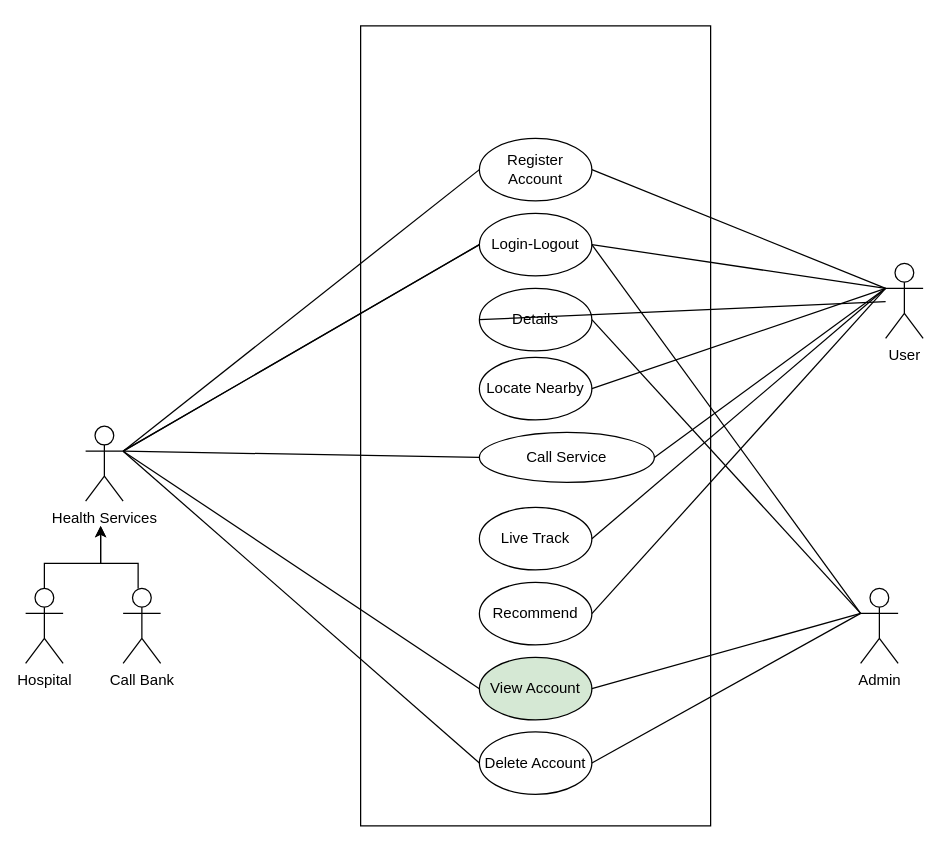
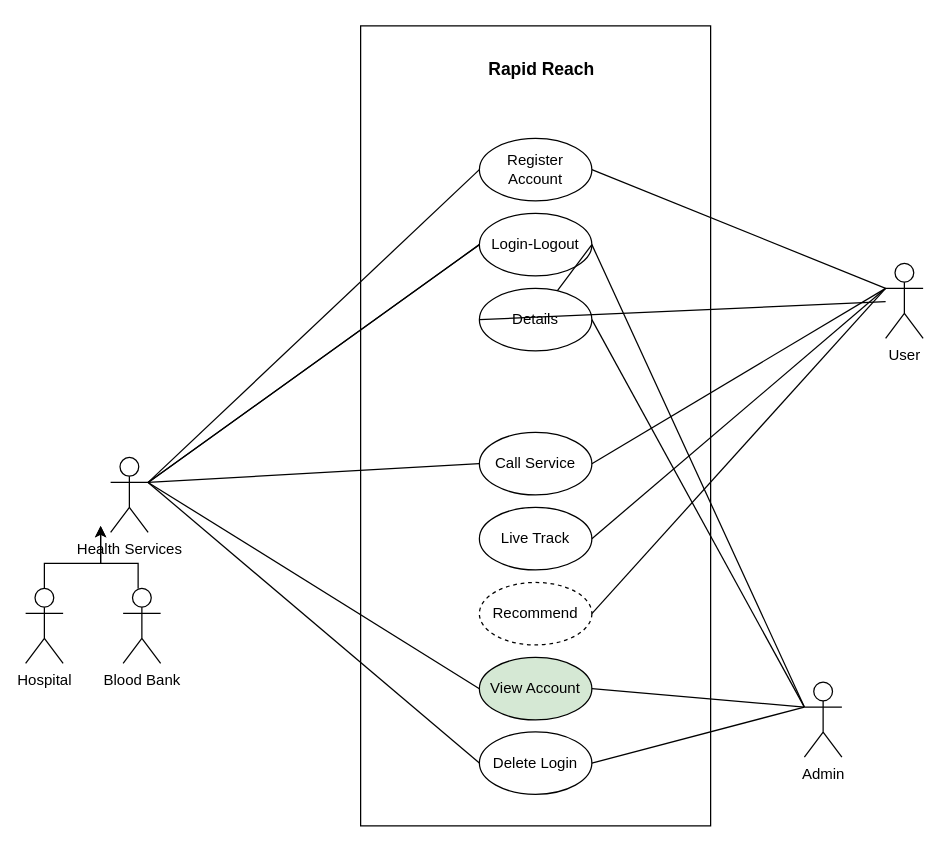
node "Rapid Reach": added
edge "Login-Logout" -- "User": now "Login-Logout" -- "Details"
edge "User" -- "Locate Nearby": removed
node "Locate Nearby": removed
node "Call Service": size 175x50 -> 113x63
node "Health Services": moved (104, 463) -> (129, 495)
node "Recommend": style solid -> dashed
node "Admin": moved (879, 626) -> (823, 719)
node "Call Bank": label "Call Bank" -> "Blood Bank"
node "Delete Account": label "Delete Account" -> "Delete Login"
